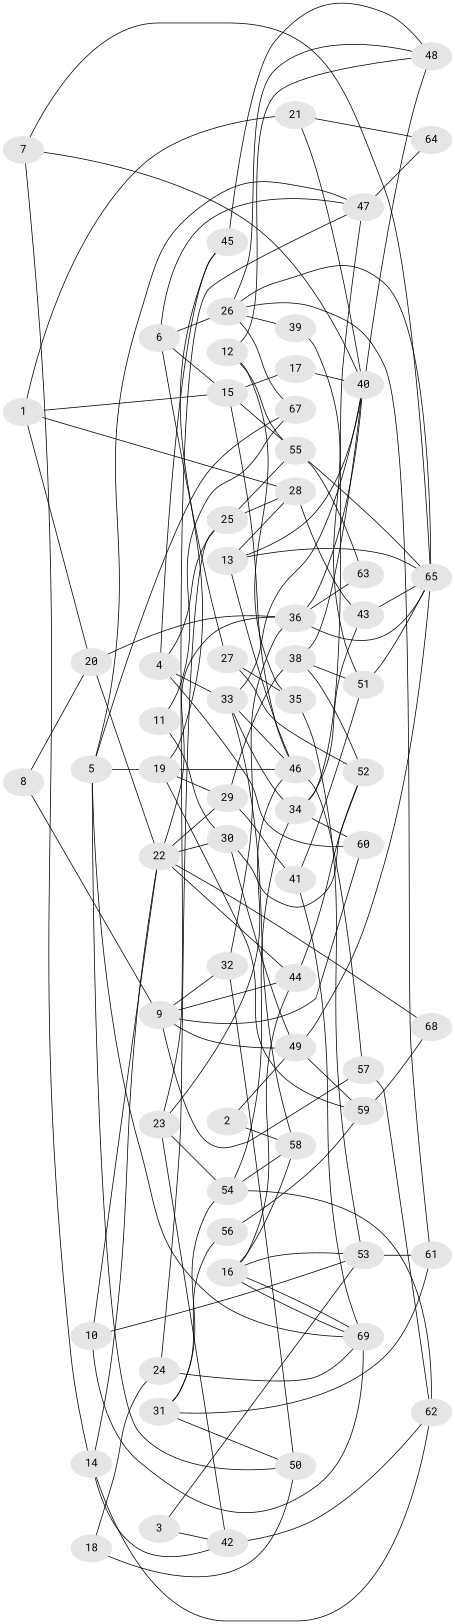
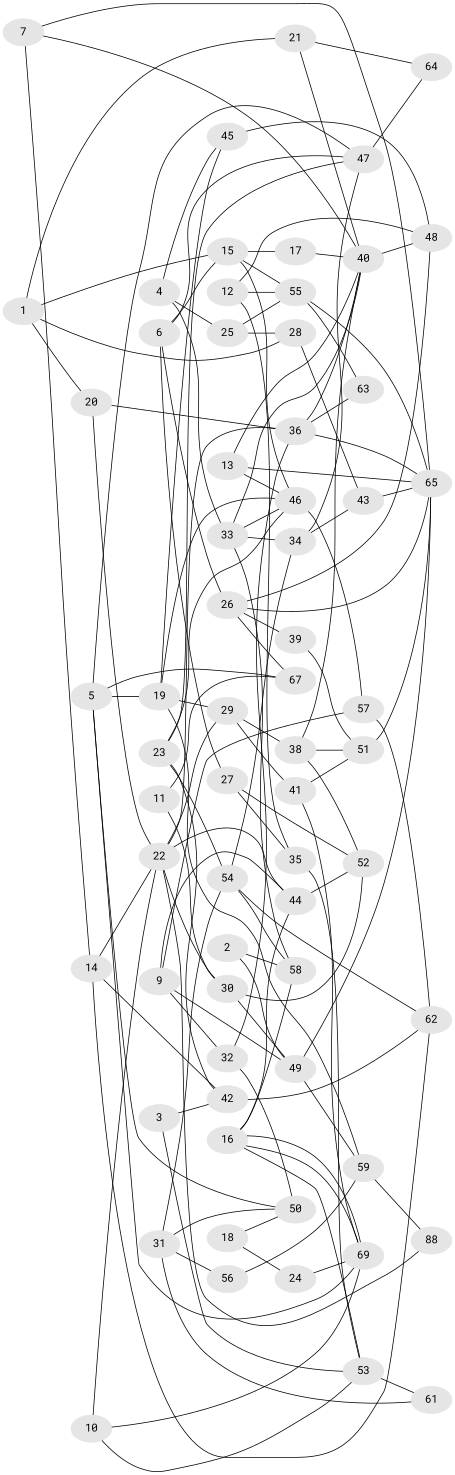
edge "28" -- "13": removed
edge "26" -- "61": removed
node "8": removed
node "60": removed
node "68": label "68" -> "88"
edge "25" -- "24": removed
